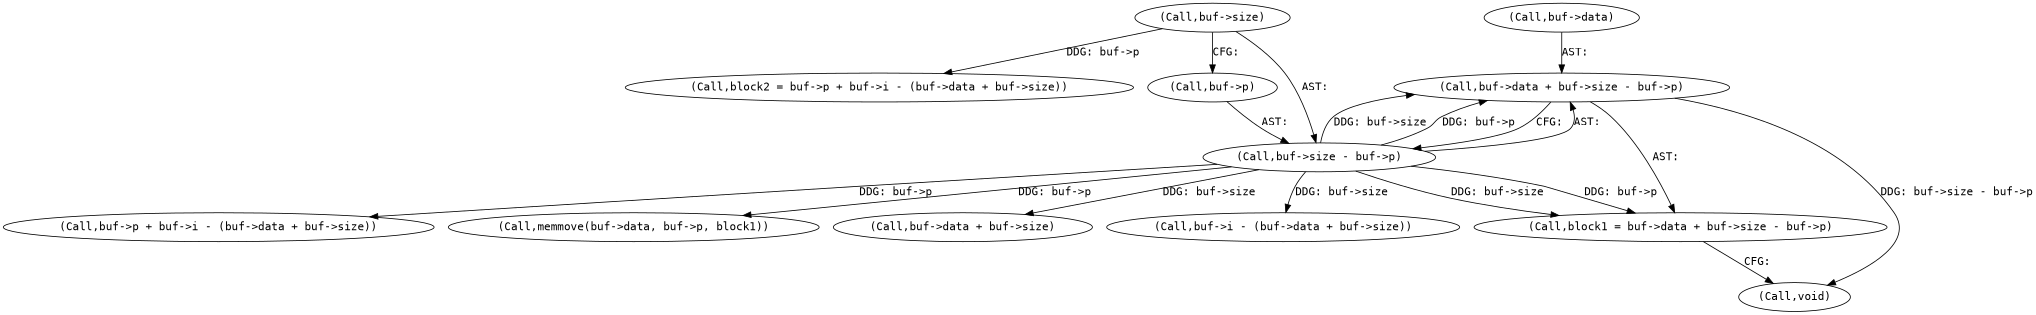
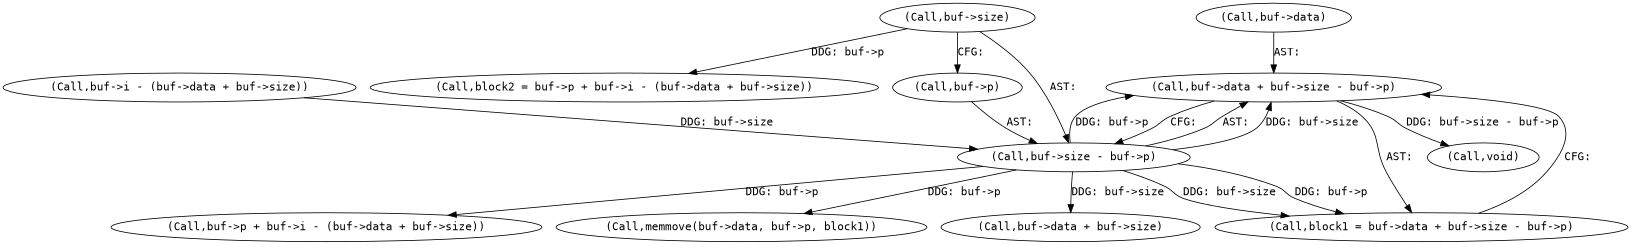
edge "(Call,buf->size - buf->p)" -> "(Call,buf->i - (buf->data + buf->size))": reversed
edge "(Call,block1 = buf->data + buf->size - buf->p)" -> "(Call,void)": now "(Call,block1 = buf->data + buf->size - buf->p)" -> "(Call,buf->data + buf->size - buf->p)"
